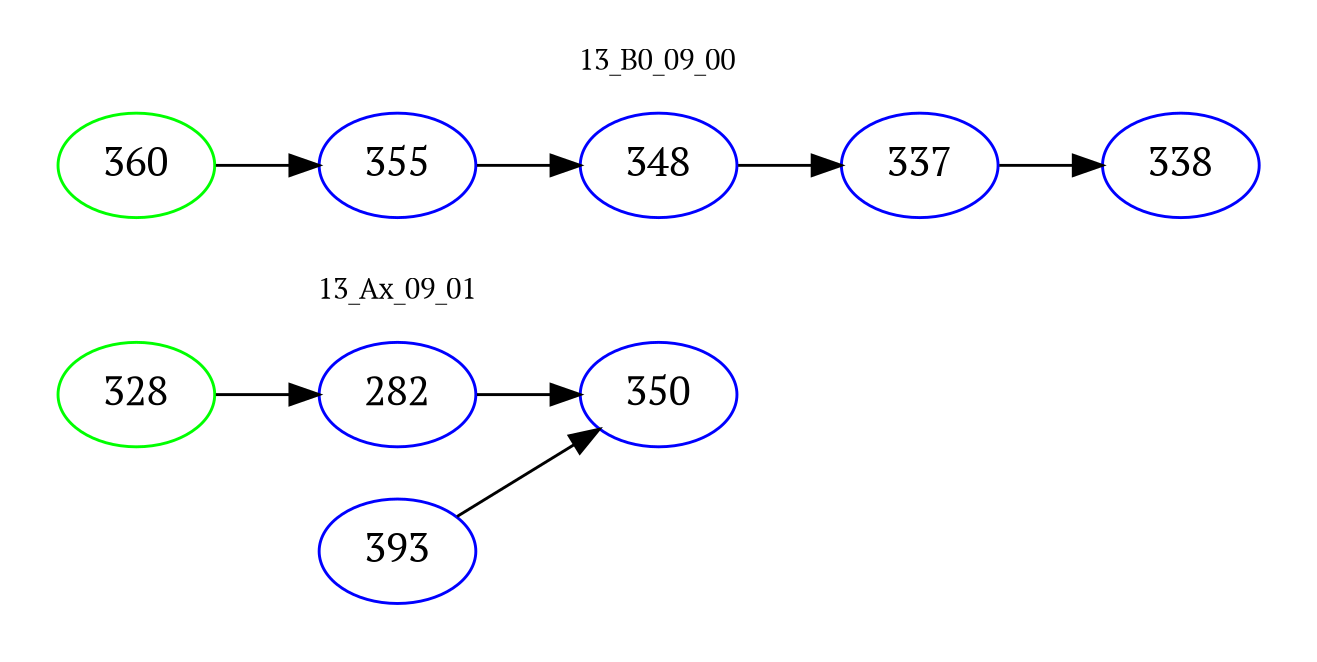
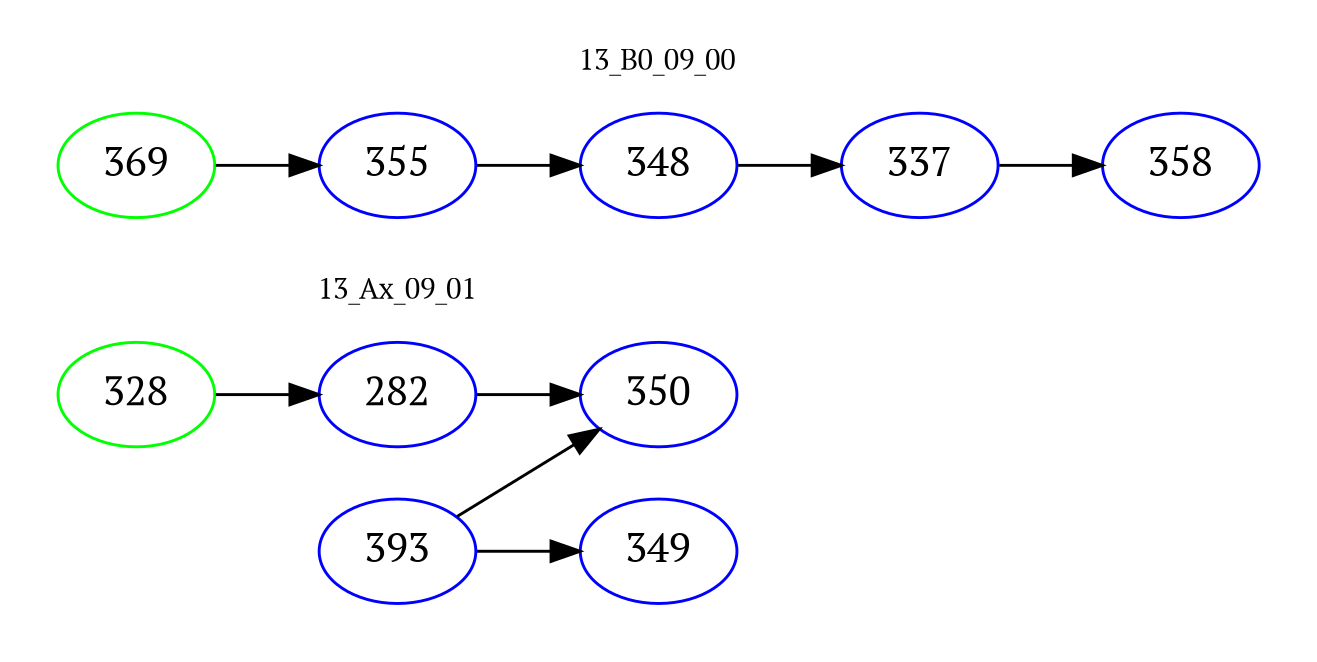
node "360": label "360" -> "369"
node "338": label "338" -> "358"
node "349": added
